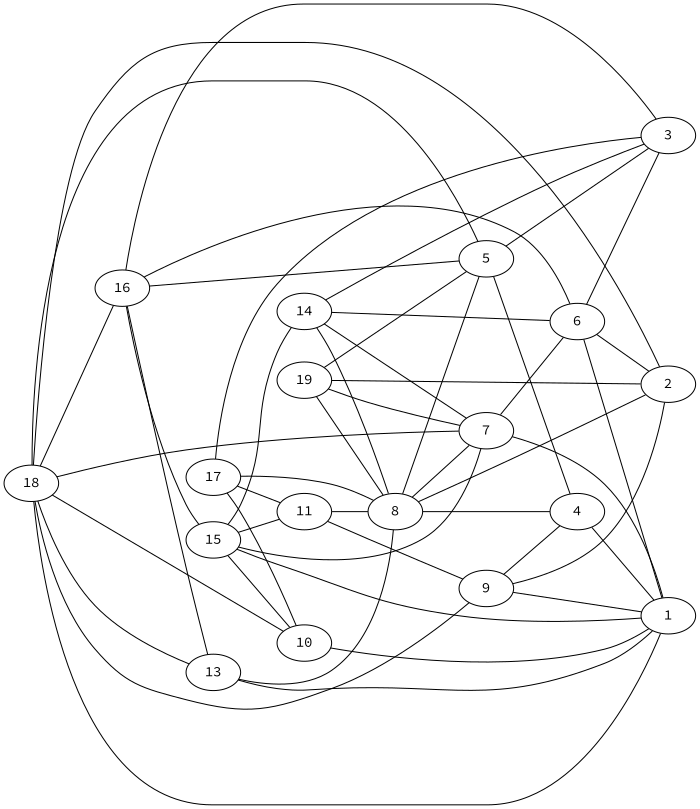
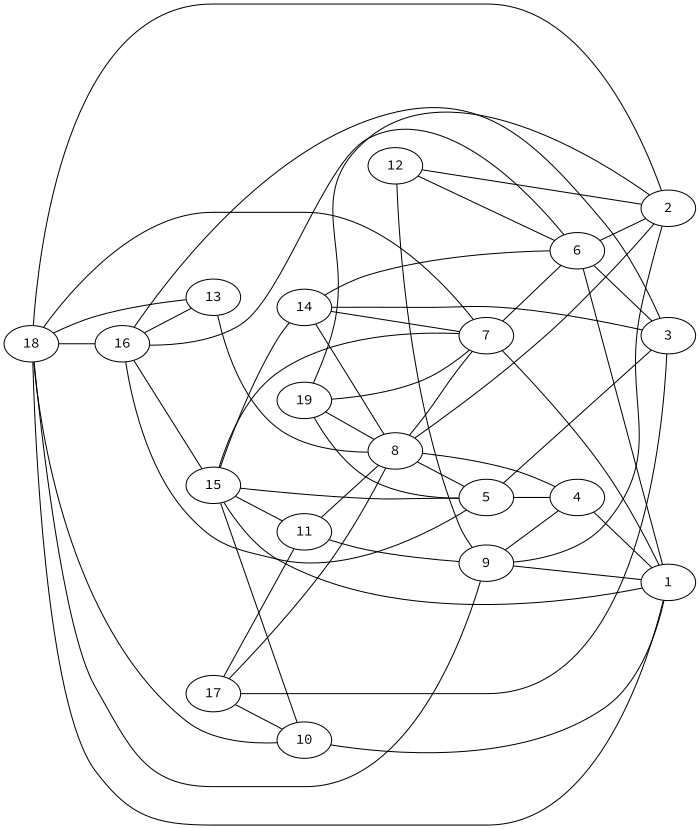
edge "5" -- "18": now "5" -- "15"
node "12": added
edge "1" -- "13": removed
